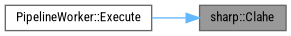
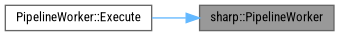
node "sharp::Clahe": label "sharp::Clahe" -> "sharp::PipelineWorker"
